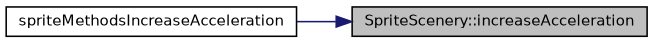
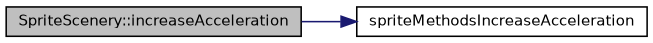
edge "spriteMethodsIncreaseAcceleration" -> "SpriteScenery::increaseAcceleration": reversed
